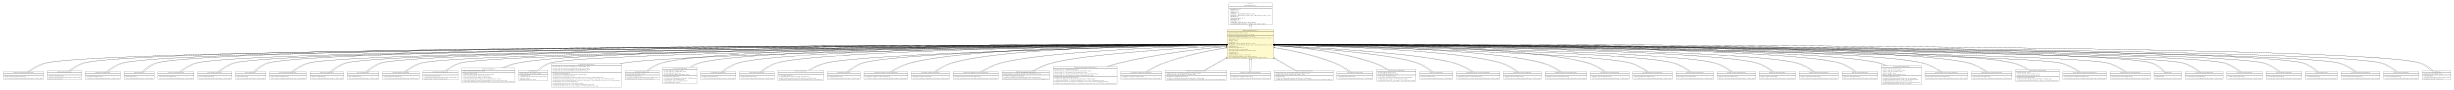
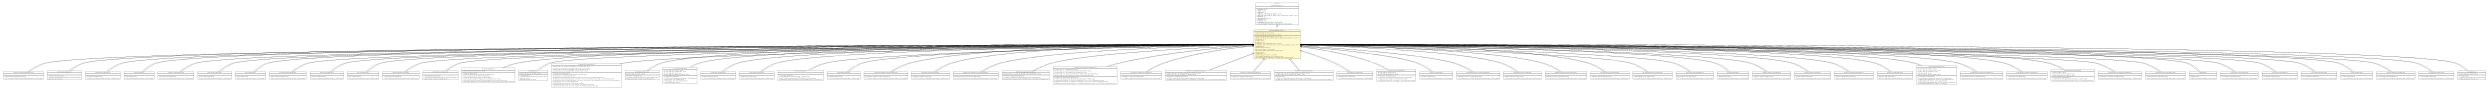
node "QoIHeaderRepository": added
